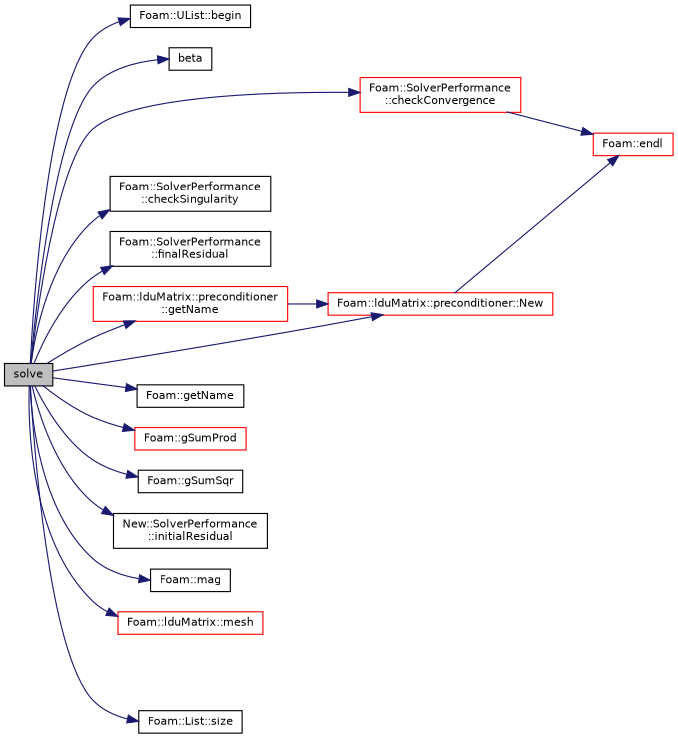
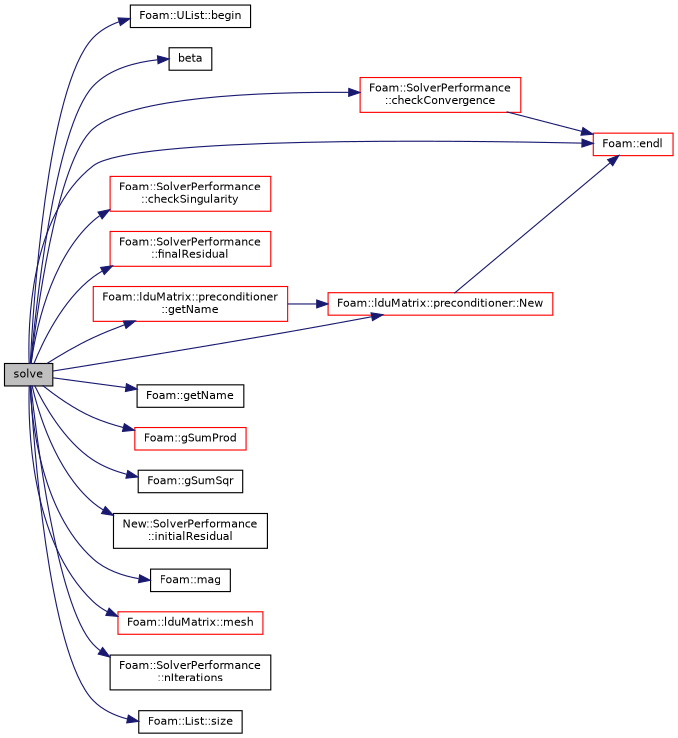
edge "solve" -> "Foam::endl": added
node "Foam::SolverPerformance ::checkSingularity": color black -> red
node "Foam::SolverPerformance ::finalResidual": color black -> red
node "Foam::SolverPerformance ::nIterations": added
